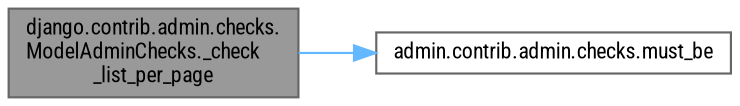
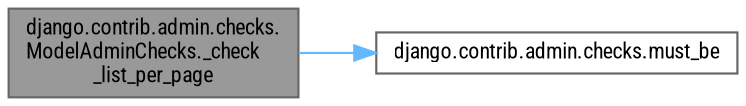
node "admin.contrib.admin.checks.must_be": label "admin.contrib.admin.checks.must_be" -> "django.contrib.admin.checks.must_be"
